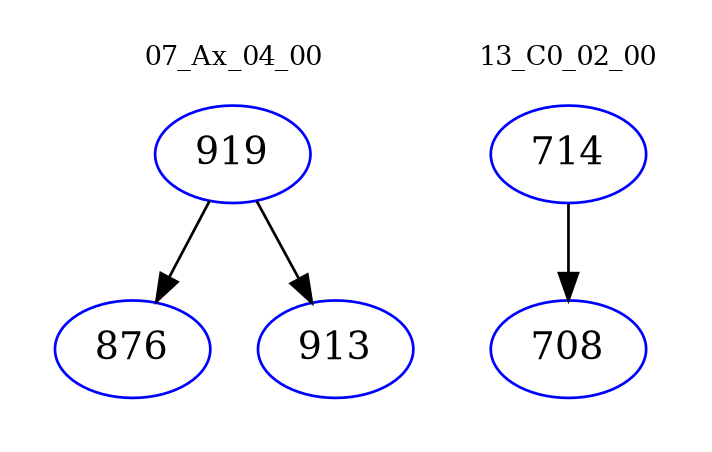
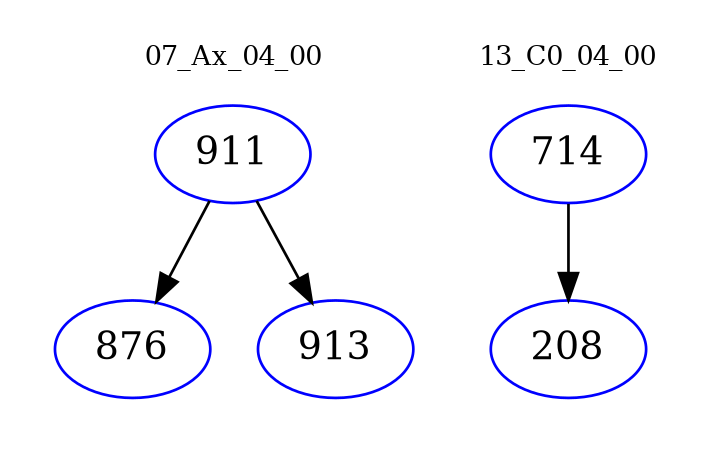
cluster "13_C0_02_00": label "13_C0_02_00" -> "13_C0_04_00"
node "919": label "919" -> "911"
node "708": label "708" -> "208"
